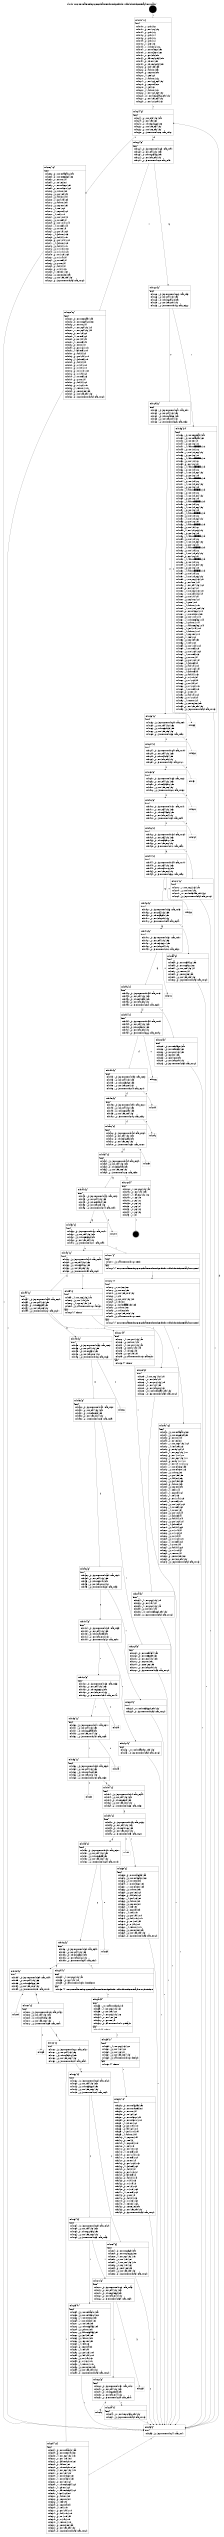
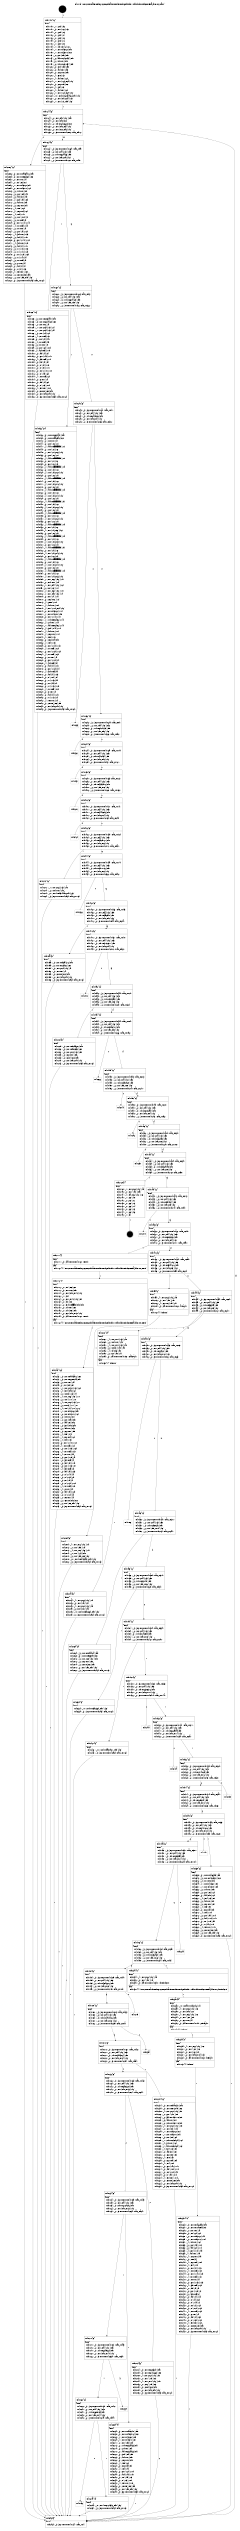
edge "0x40293f [5]" -> "0x4022b4 [123]": reversed
